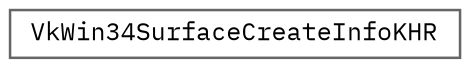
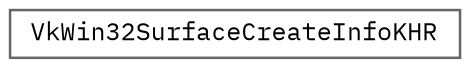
node "VkWin34SurfaceCreateInfoKHR": label "VkWin34SurfaceCreateInfoKHR" -> "VkWin32SurfaceCreateInfoKHR"
